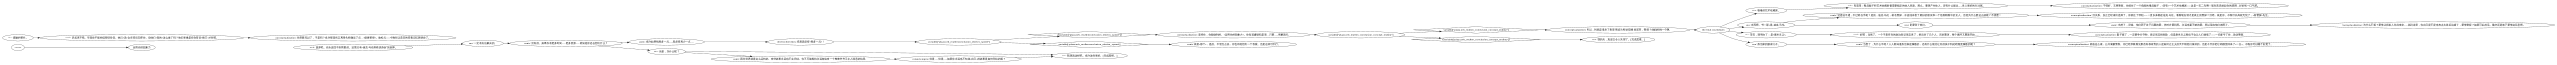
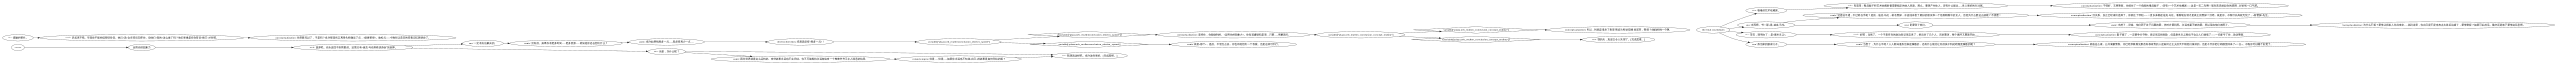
edge "Conceptualization: 所以，到底是谁杀了查理·斯皮兰和狄安娜·德诺芙，警探？他妈的挑一个啊。" -> "the final countdown": removed
edge "运用你的想象力" -> "Logic: 放弃吧。你永远找不到答案的。这里没有“迪克·马伦和错误身份”的副本。": added
edge "Logic: 没有的。如果你有更多时间……更多资源……谁知道你还会想出什么？" -> "You: 但是，为什么呢？": now "Logic: 放弃吧。你永远找不到答案的。这里没有“迪克·马伦和错误身份”的副本。" -> "You: 但是，为什么呢？"
